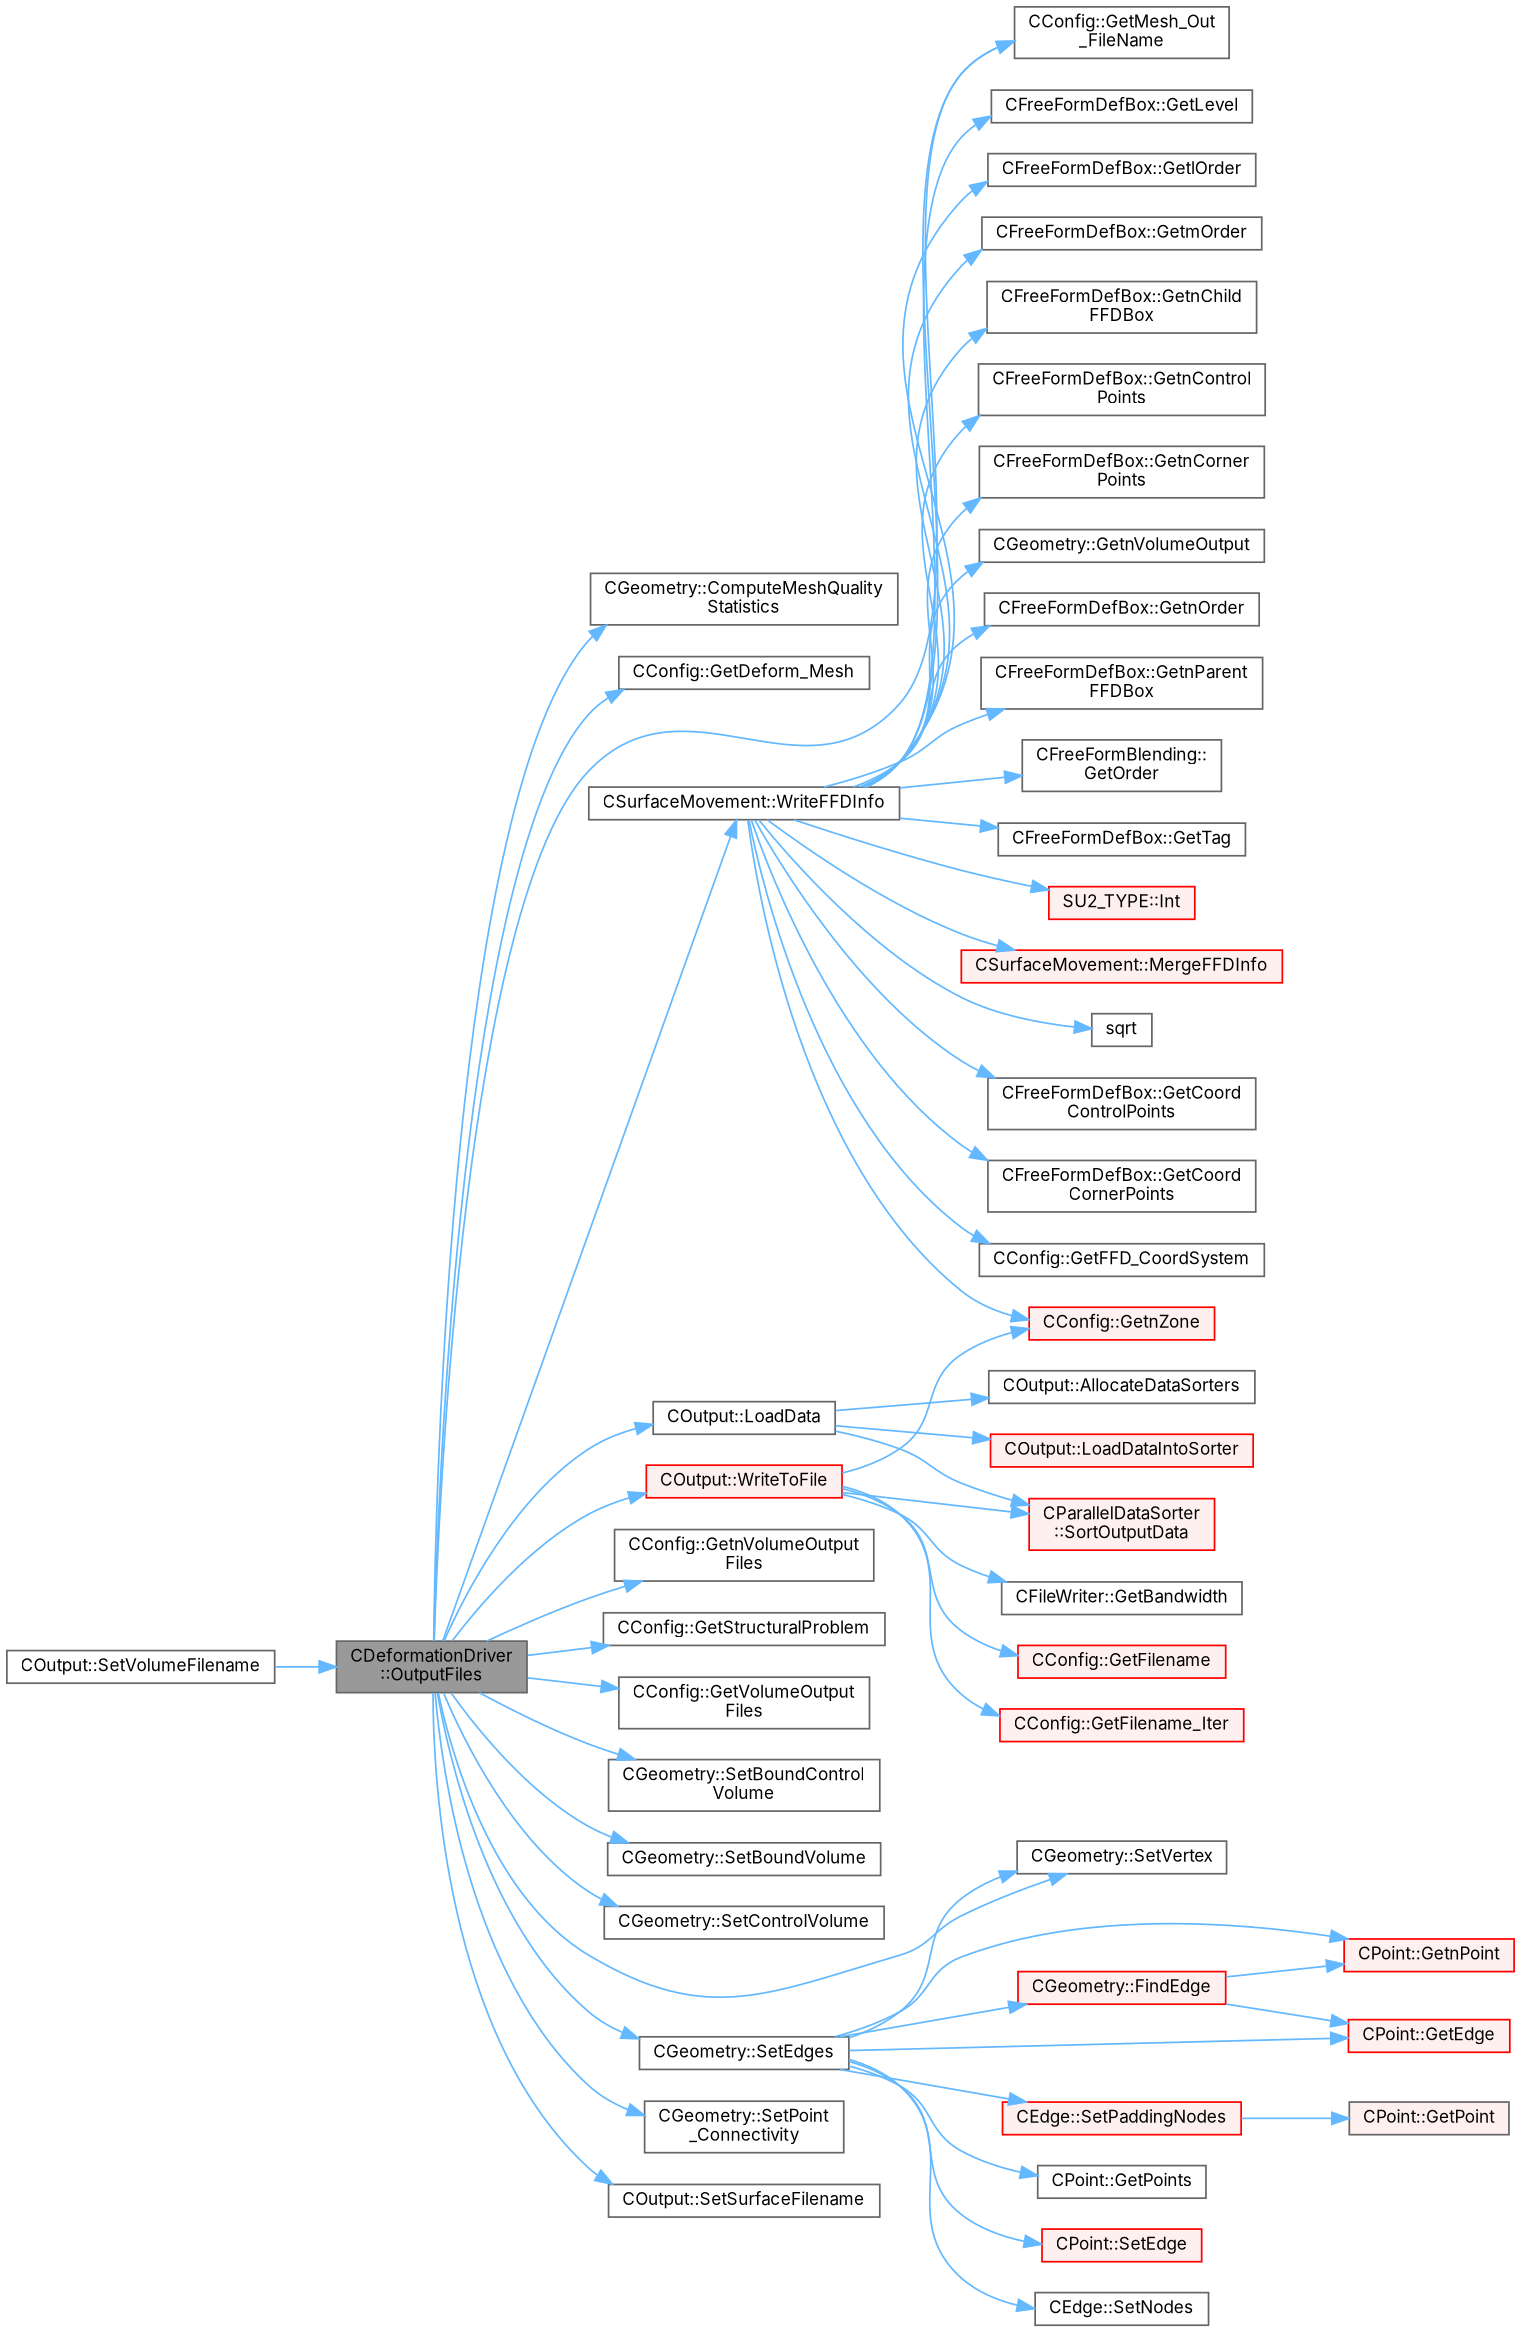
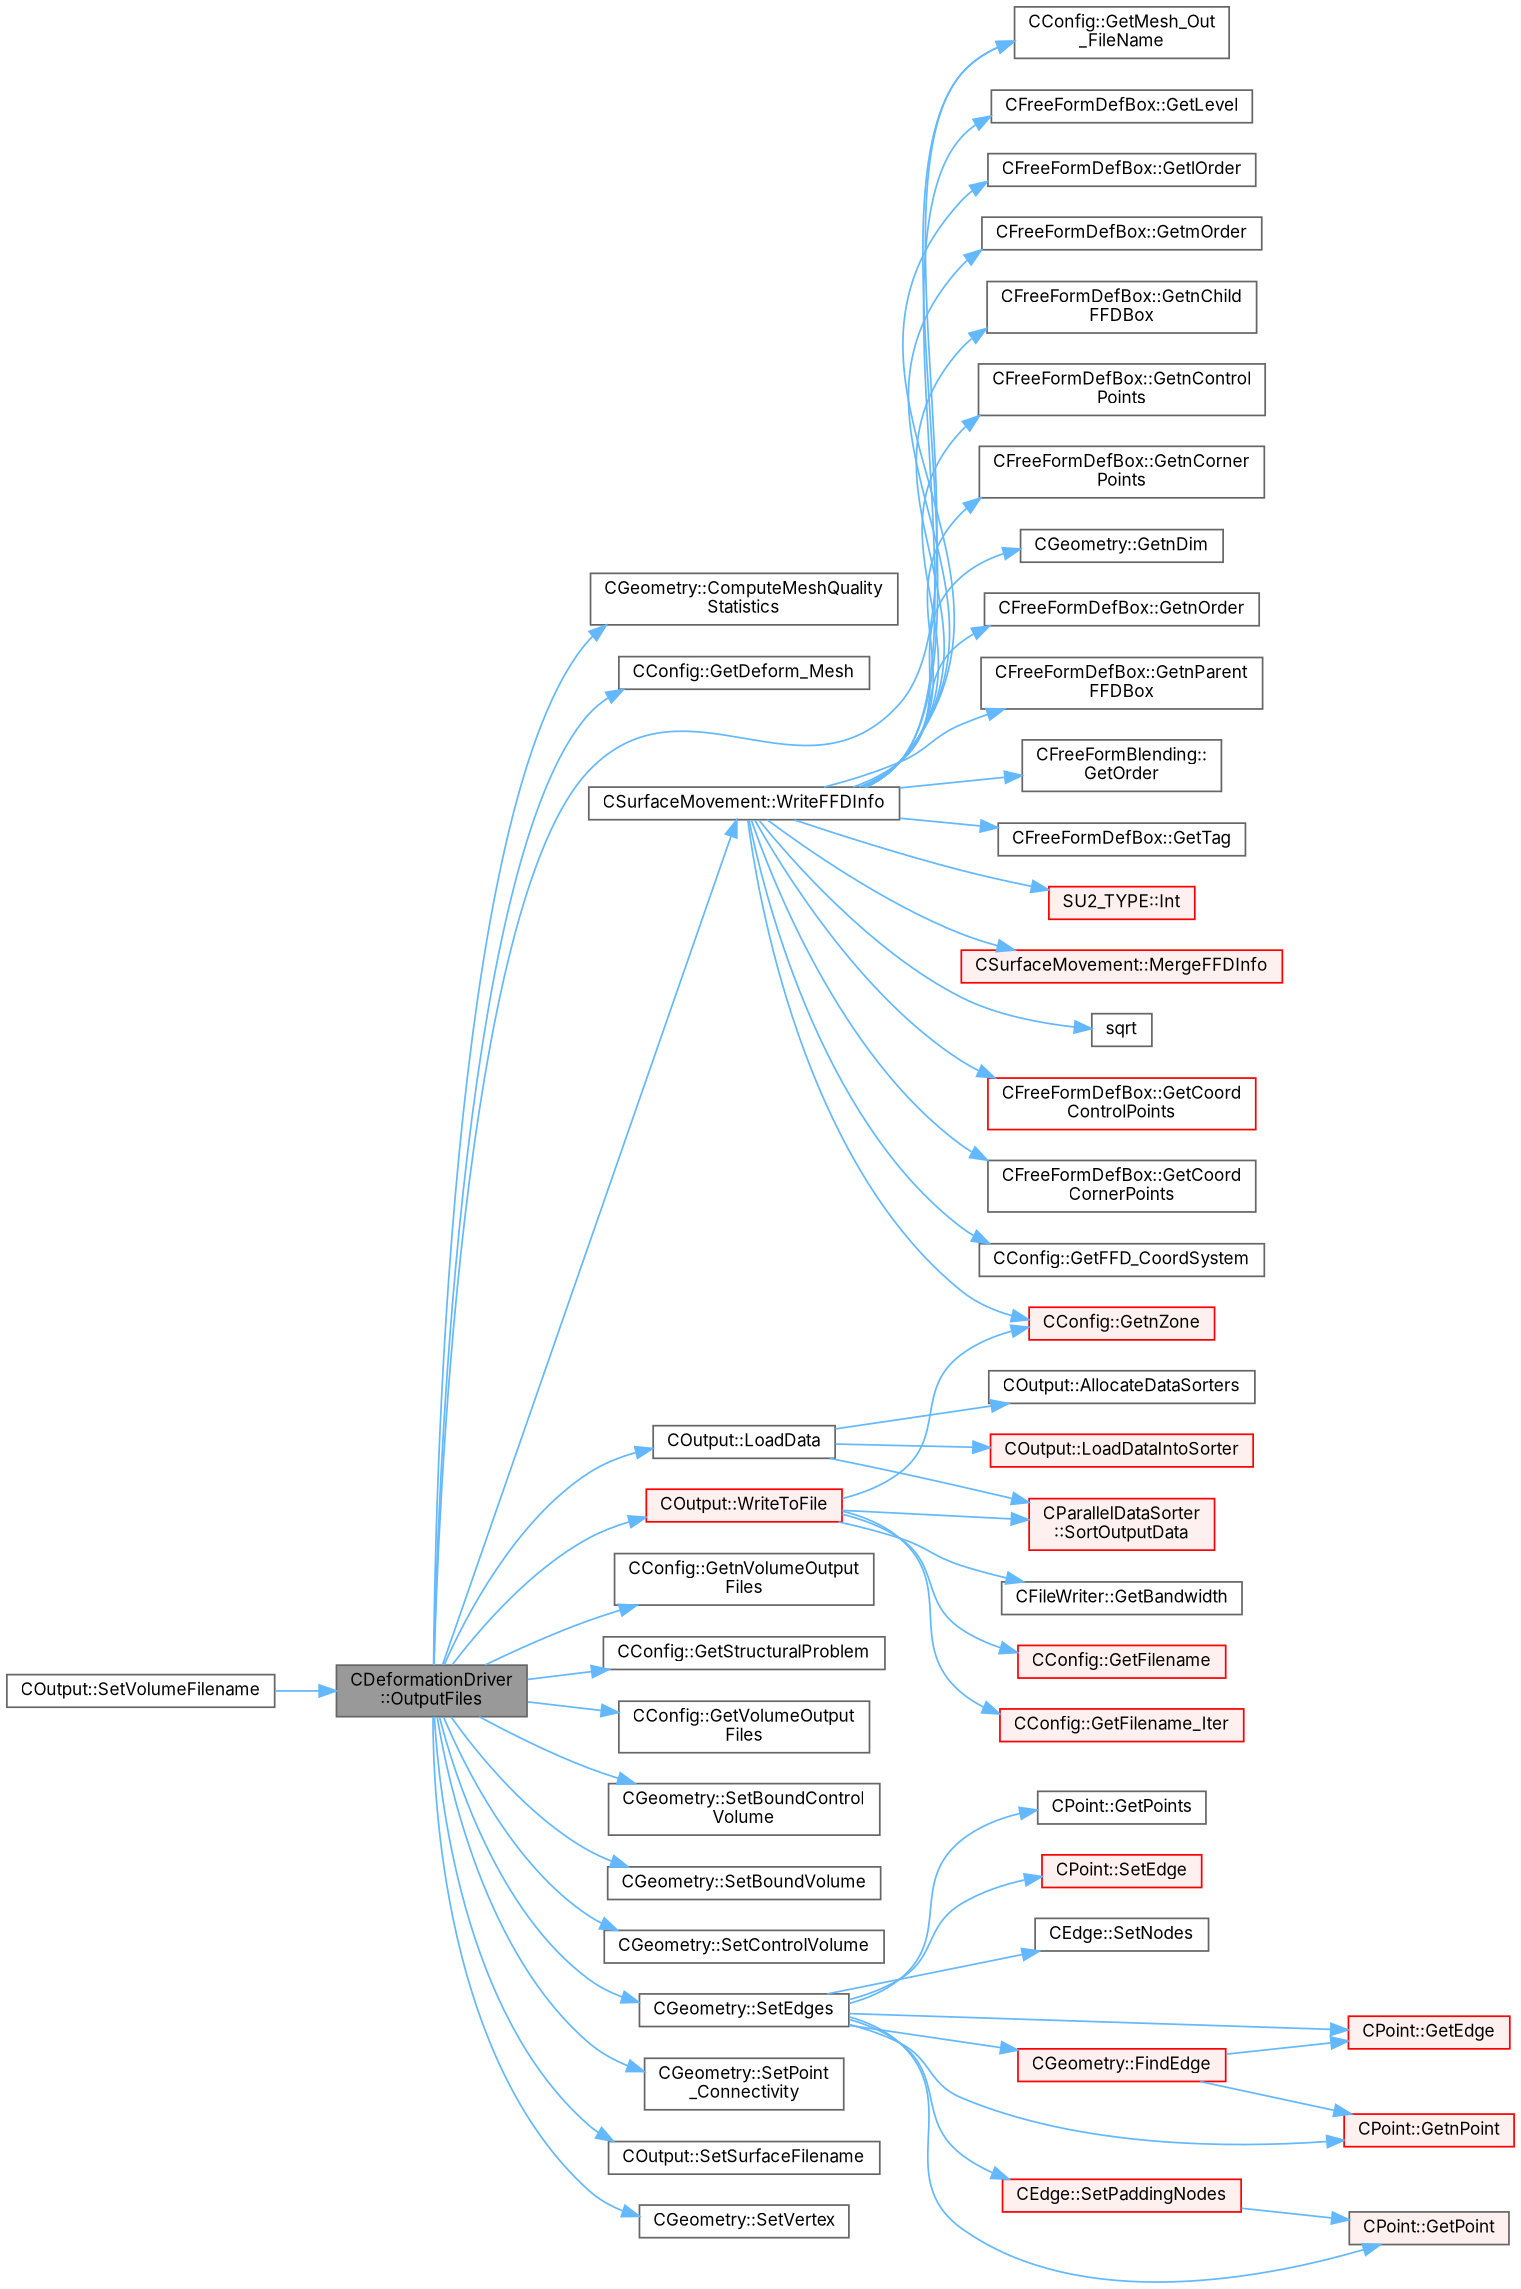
node "CGeometry::GetnVolumeOutput": label "CGeometry::GetnVolumeOutput" -> "CGeometry::GetnDim"
node "CFreeFormDefBox::GetCoord ControlPoints": color grey40 -> red
edge "CGeometry::SetEdges" -> "CGeometry::SetVertex": now "CGeometry::SetEdges" -> "CPoint::GetPoint"
